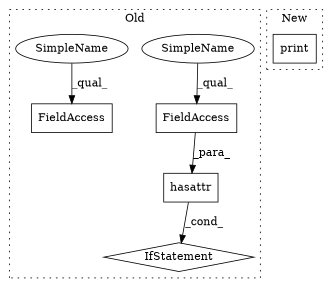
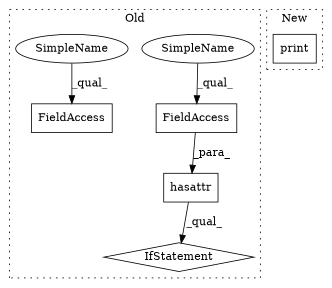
edge "hasattr" -> "IfStatement": label "_cond_" -> "_qual_"
